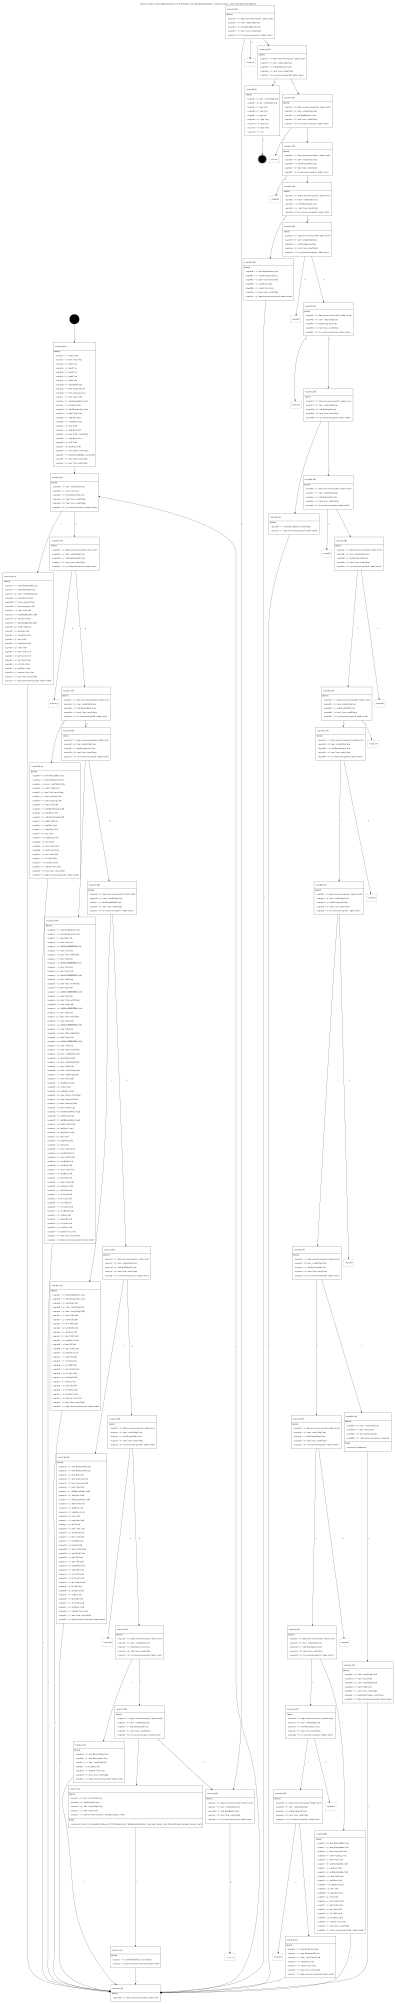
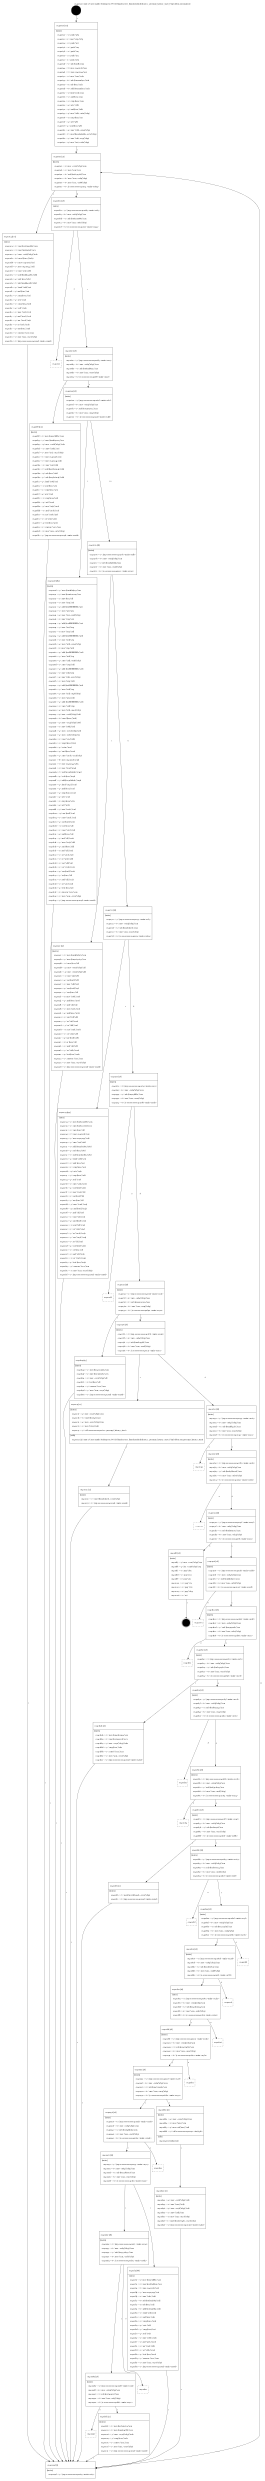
edge "0x4017ae [28]" -> "0x401792 [28]": reversed
